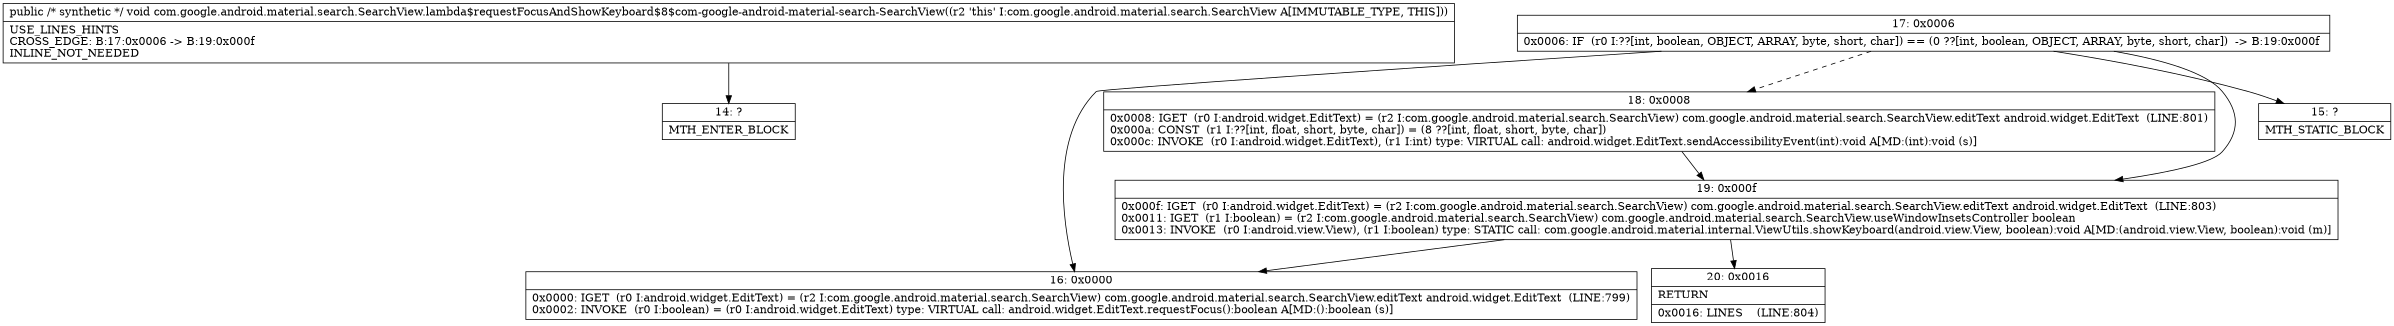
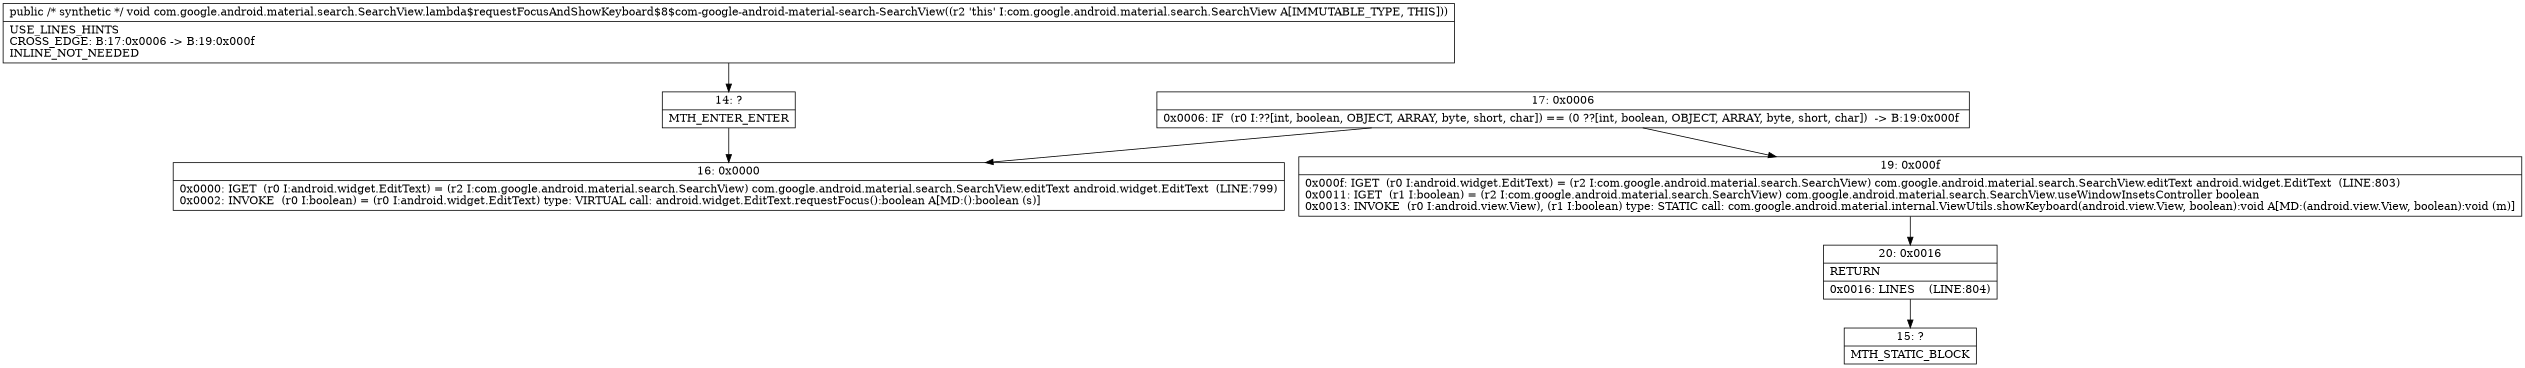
edge "17: 0x0006" -> "15: ?": now "20: 0x0016" -> "15: ?"
node "18: 0x0008": removed
node "14: ?": text "MTH_ENTER_BLOCK" -> "MTH_ENTER_ENTER"
edge "19: 0x000f" -> "16: 0x0000": now "14: ?" -> "16: 0x0000"
